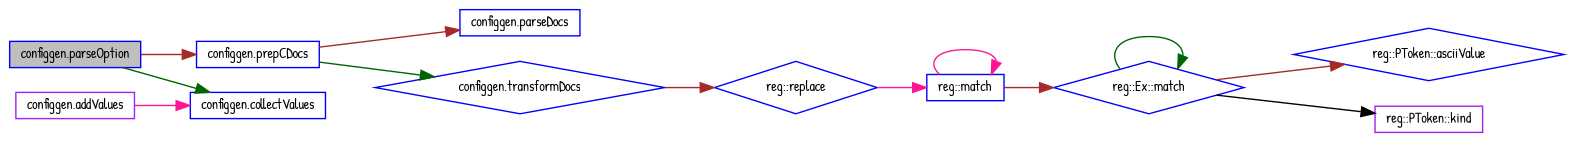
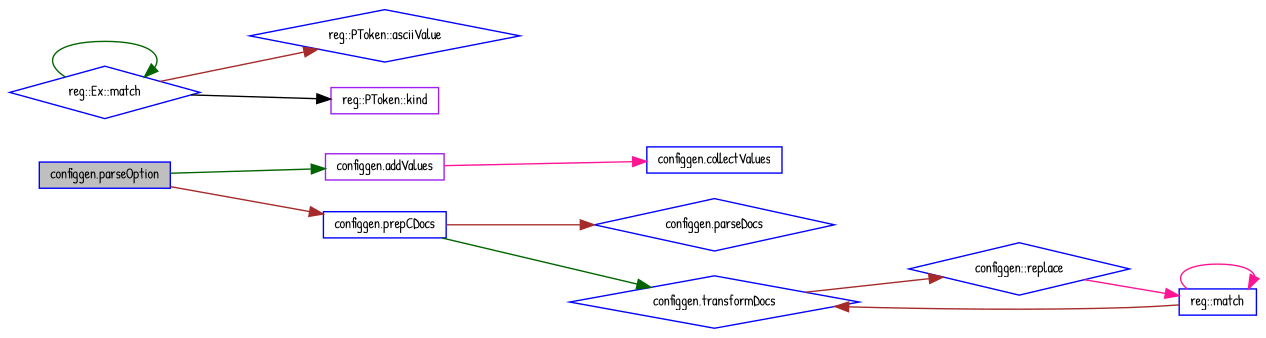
node "configgen.parseDocs": shape box -> diamond
edge "configgen.parseOption" -> "configgen.collectValues": now "configgen.parseOption" -> "configgen.addValues"
node "reg::replace": label "reg::replace" -> "configgen::replace"
edge "reg::match" -> "reg::Ex::match": now "reg::match" -> "configgen.transformDocs"
